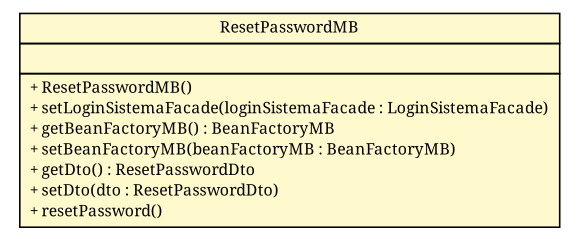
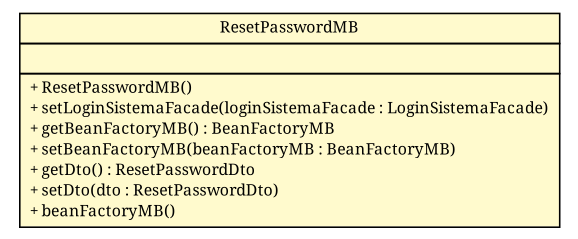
node "ResetPasswordMB": text "+ resetPassword()" -> "+ beanFactoryMB()"
